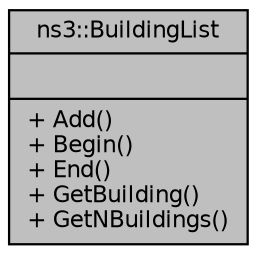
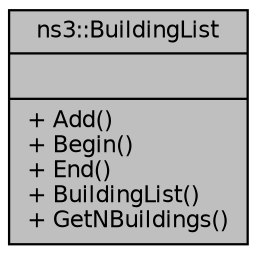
node "ns3::BuildingList": text "+ GetBuilding()" -> "+ BuildingList()"
